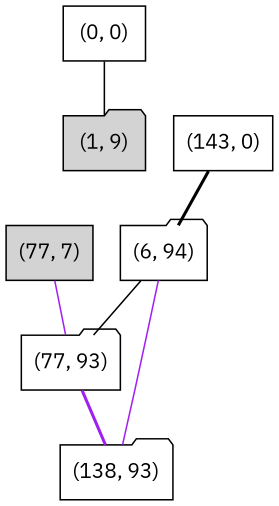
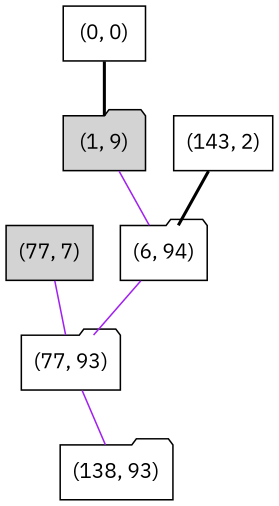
edge "(0, 0)" -- "(1, 9)": style solid -> bold
node "(143, 0)": label "(143, 0)" -> "(143, 2)"
edge "(6, 94)" -- "(77, 93)": color black -> purple
edge "(6, 94)" -- "(138, 93)": now "(6, 94)" -- "(1, 9)"
edge "(77, 93)" -- "(138, 93)": style bold -> solid
